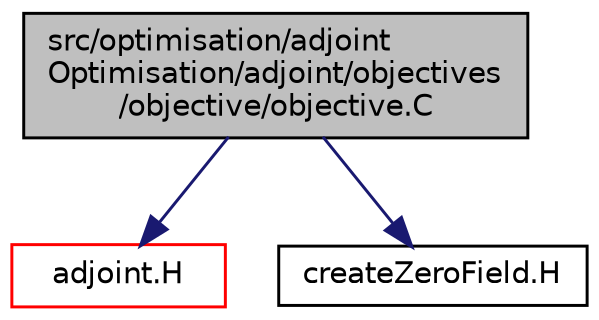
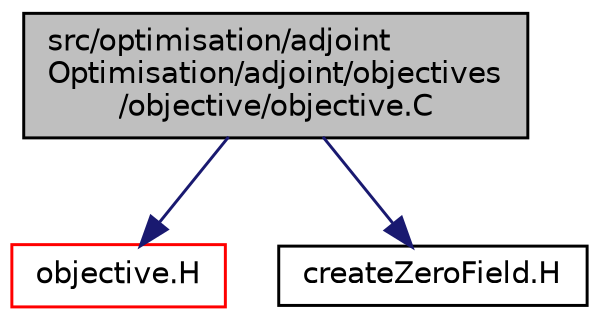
node "adjoint.H": label "adjoint.H" -> "objective.H"
